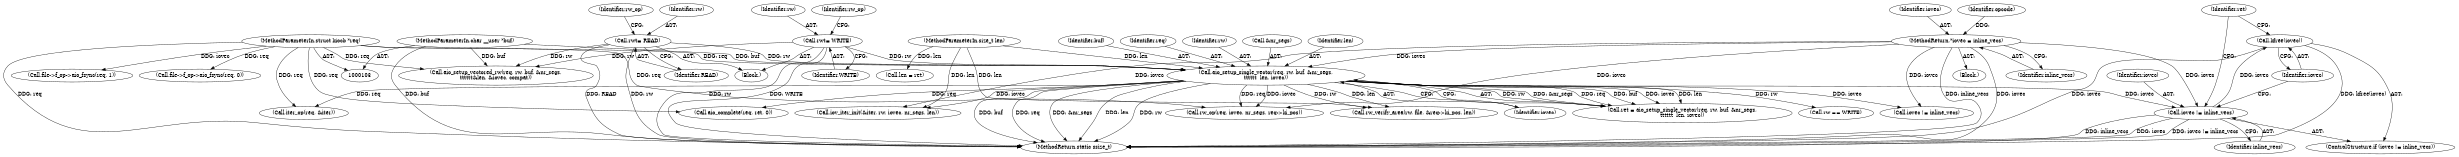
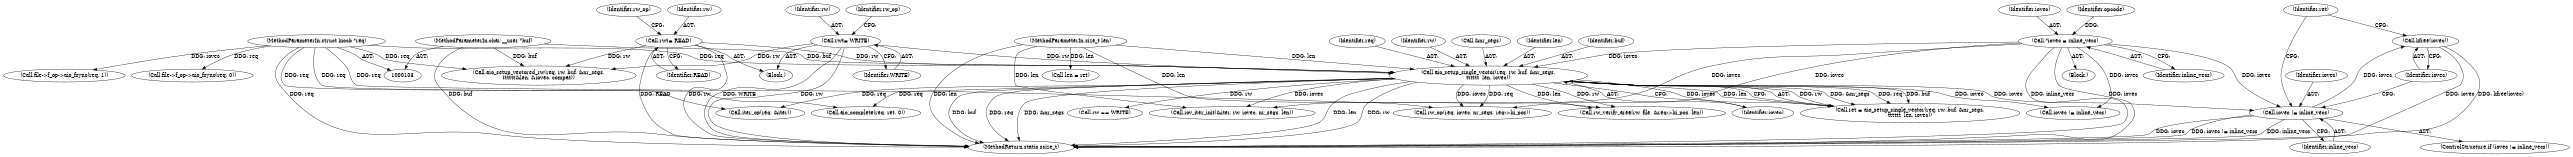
node "(MethodReturn,*iovec = inline_vecs)": label "(MethodReturn,*iovec = inline_vecs)" -> "(Call,*iovec = inline_vecs)"
edge "(Call,kfree(iovec))" -> "(ControlStructure,if (iovec != inline_vecs))": removed, label "AST:"
edge "(MethodParameterIn,size_t len)" -> "(MethodReturn,static ssize_t)": added, label "DDG: len"
